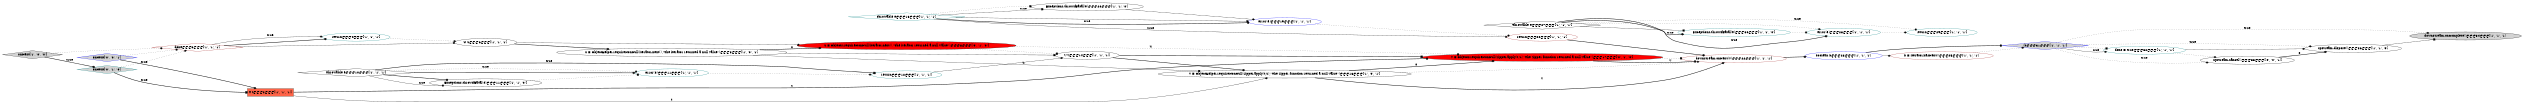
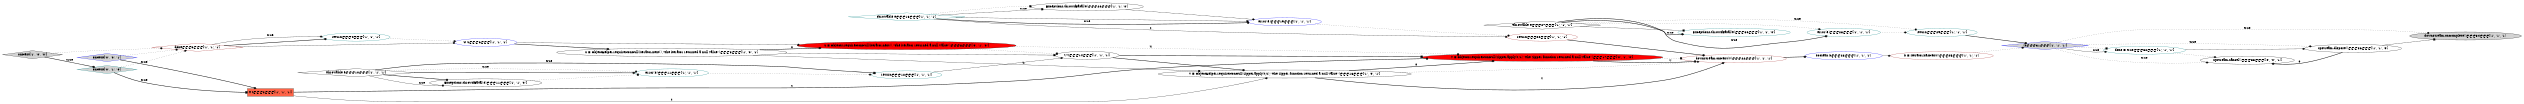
edge "Throwable e@@@18@@@['1', '1', '1']" -> "return@@@20@@@['1', '1', '1']": label "true" -> "t"
edge "!b@@@31@@@['1', '1', '1']" -> "downstream.onComplete()@@@34@@@['1', '1', '1']": arrowhead diamond -> dot
edge "Exceptions.throwIfFatal(e)@@@30@@@['1', '1', '0']" -> "error(e)@@@28@@@['1', '1', '1']": removed
node "U u@@@6@@@['1', '1', '1']": color black -> blue
edge "boolean b@@@23@@@['1', '1', '1']" -> "!b@@@31@@@['1', '1', '1']": now "return@@@29@@@['1', '1', '1']" -> "!b@@@31@@@['1', '1', '1']"
edge "upstream.cancel()@@@33@@@['0', '0', '1']" -> "upstream.dispose()@@@36@@@['1', '1', '0']": reversed
